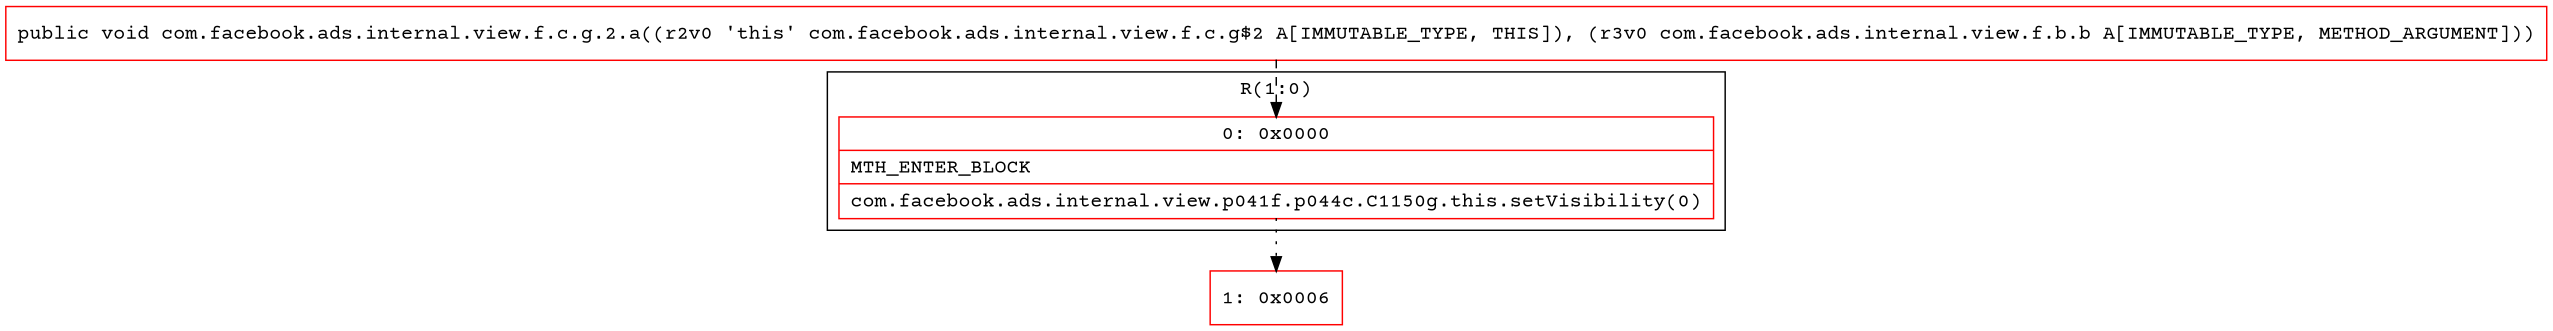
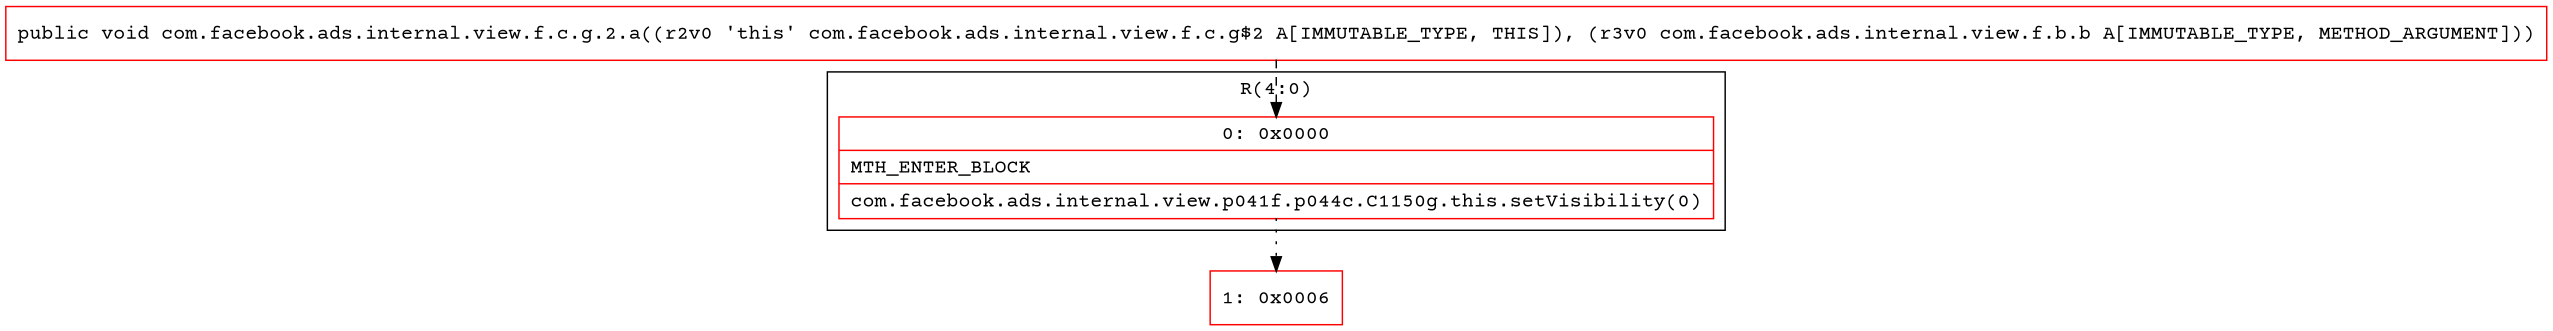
cluster "R(1:0)": label "R(1:0)" -> "R(4:0)"
